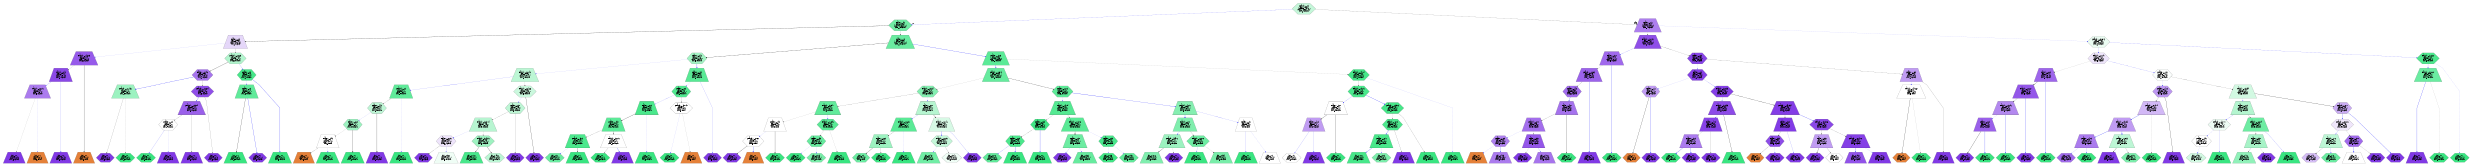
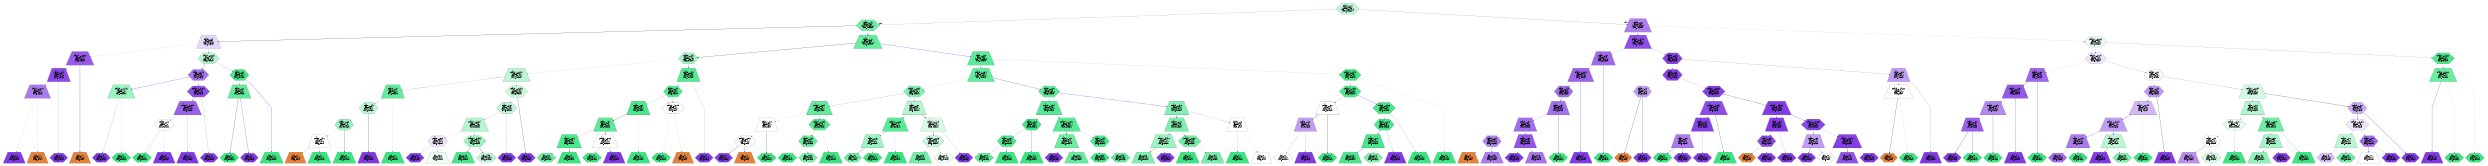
node "gini = 0.0 samples = 9 value = [0, 0, 9] class = virginica": shape trapezium -> hexagon
node "gini = 0.0 samples = 5 value = [0, 5, 0] class = versicolor": shape trapezium -> hexagon
node "gini = 0.0 samples = 19 value = [0, 0, 19] class = virginica": shape trapezium -> hexagon
node "gini = 0.0 samples = 8 value = [0, 0, 8] class = virginica": shape hexagon -> trapezium
node "gini = 0.42 samples = 10 value = [0, 3, 7] class = virginica": added
